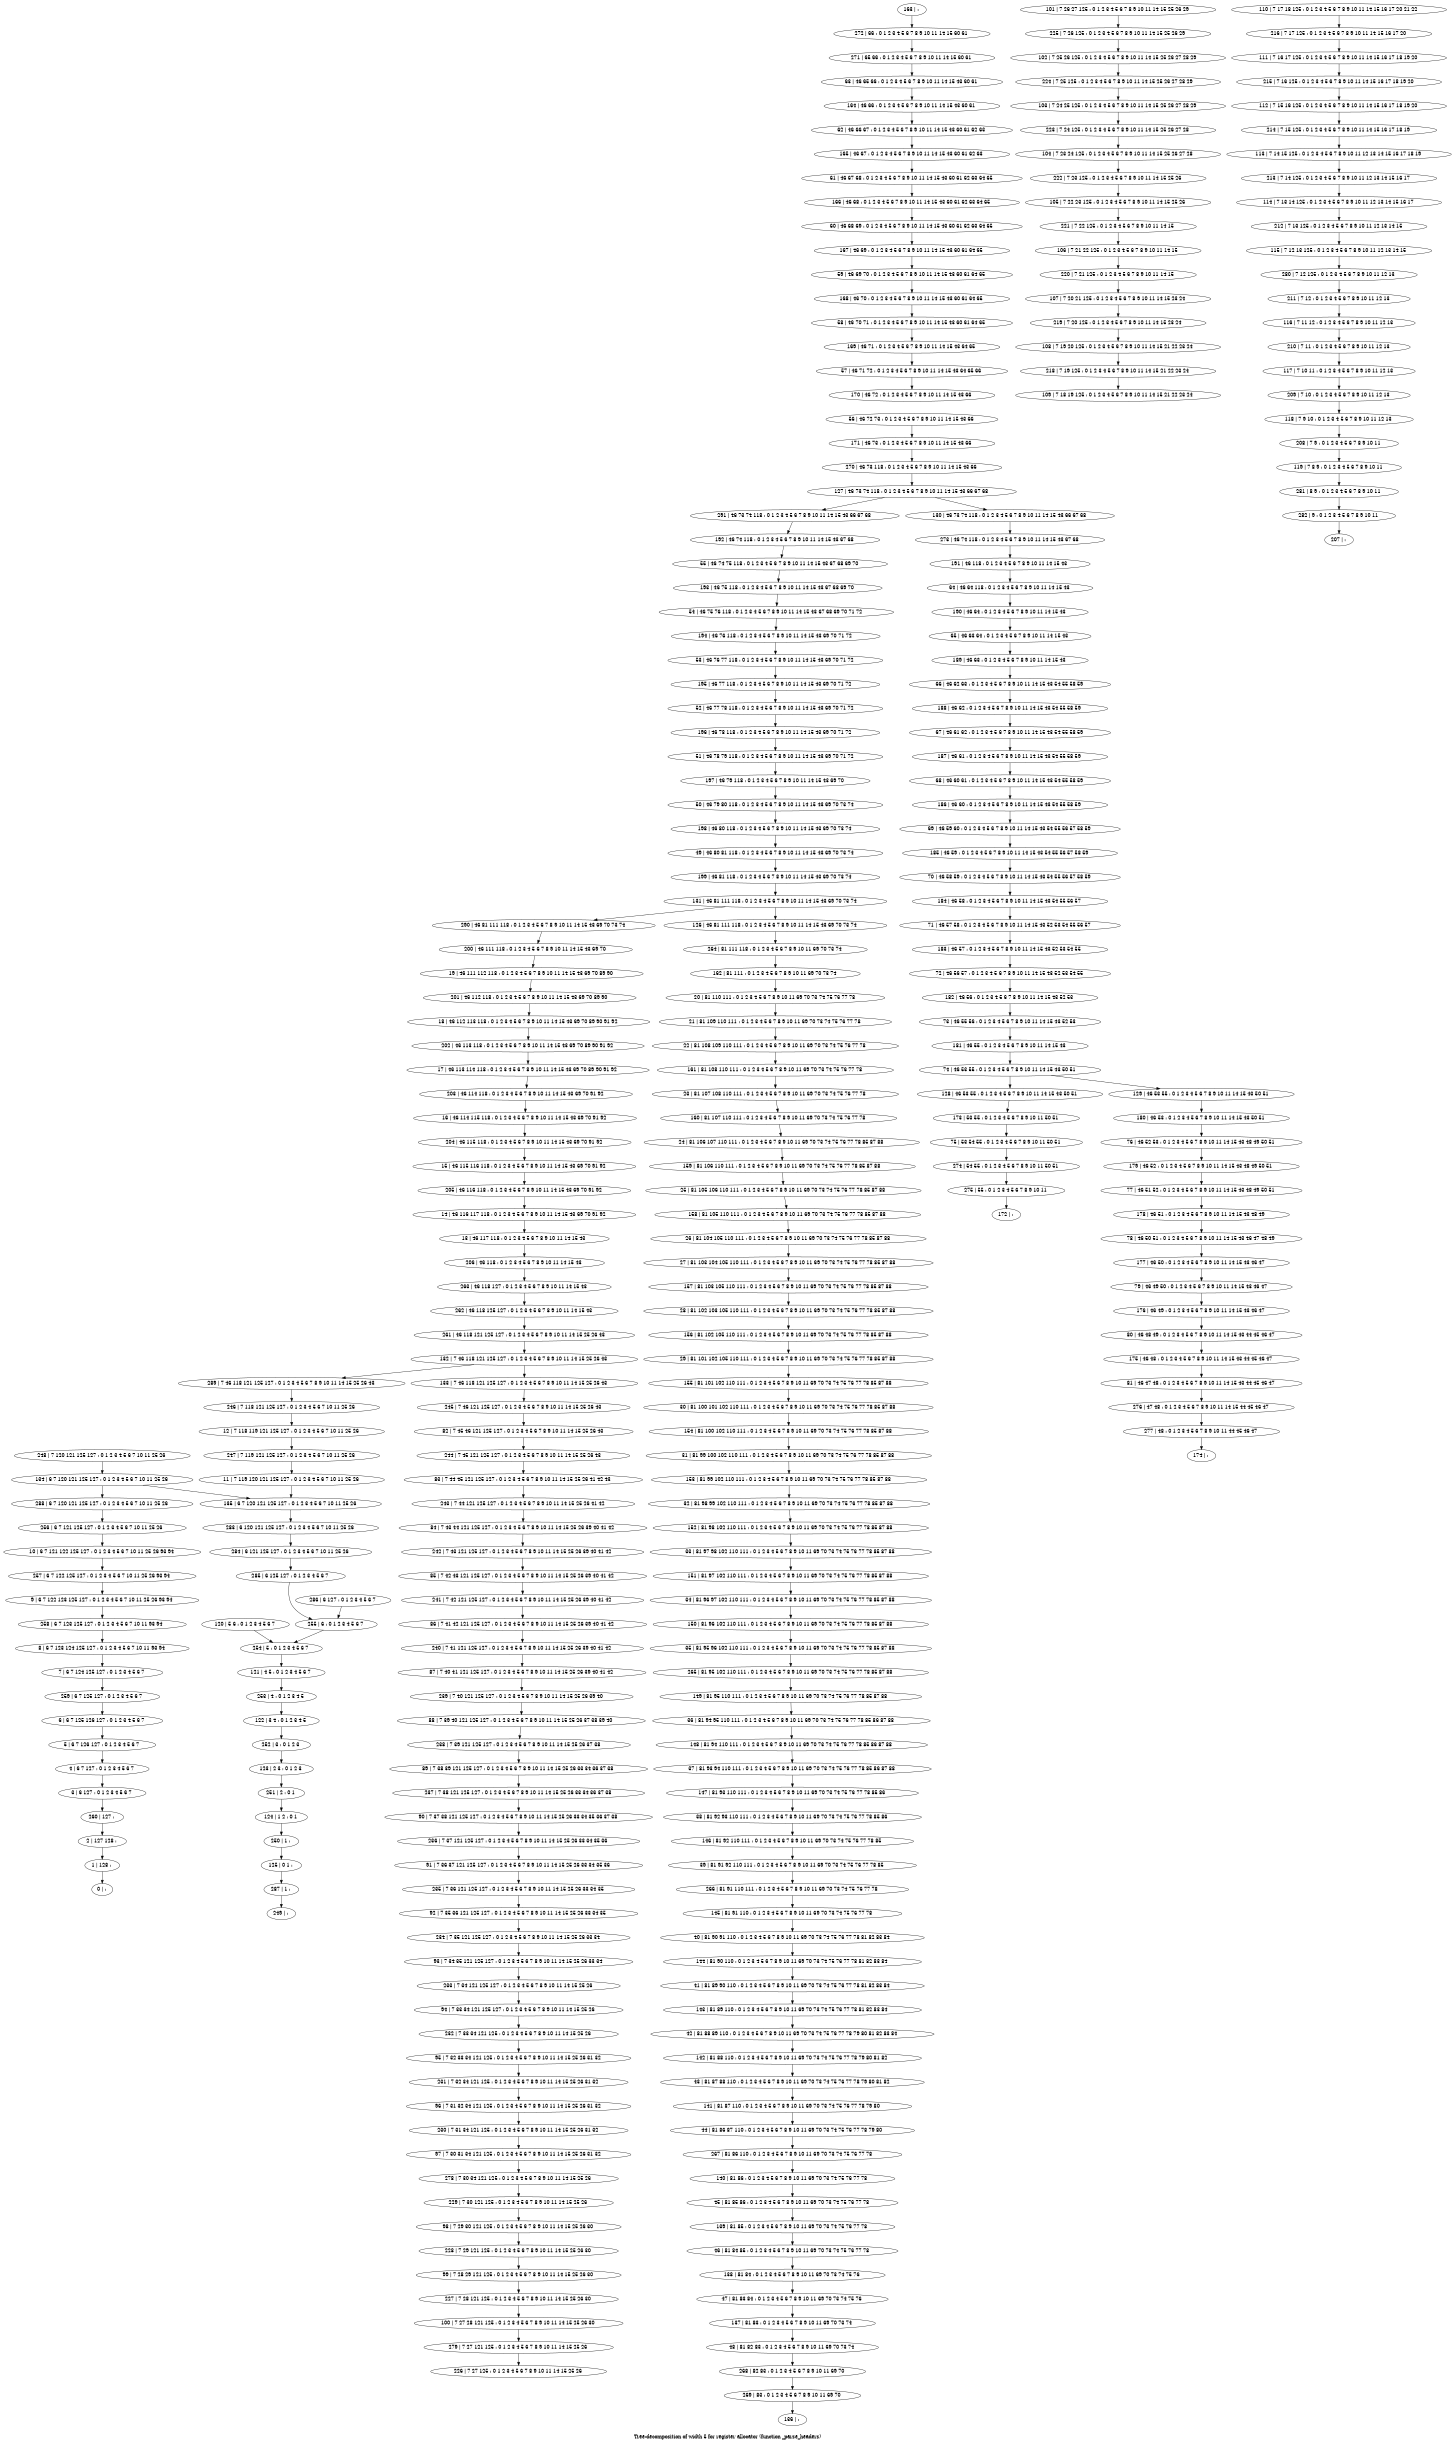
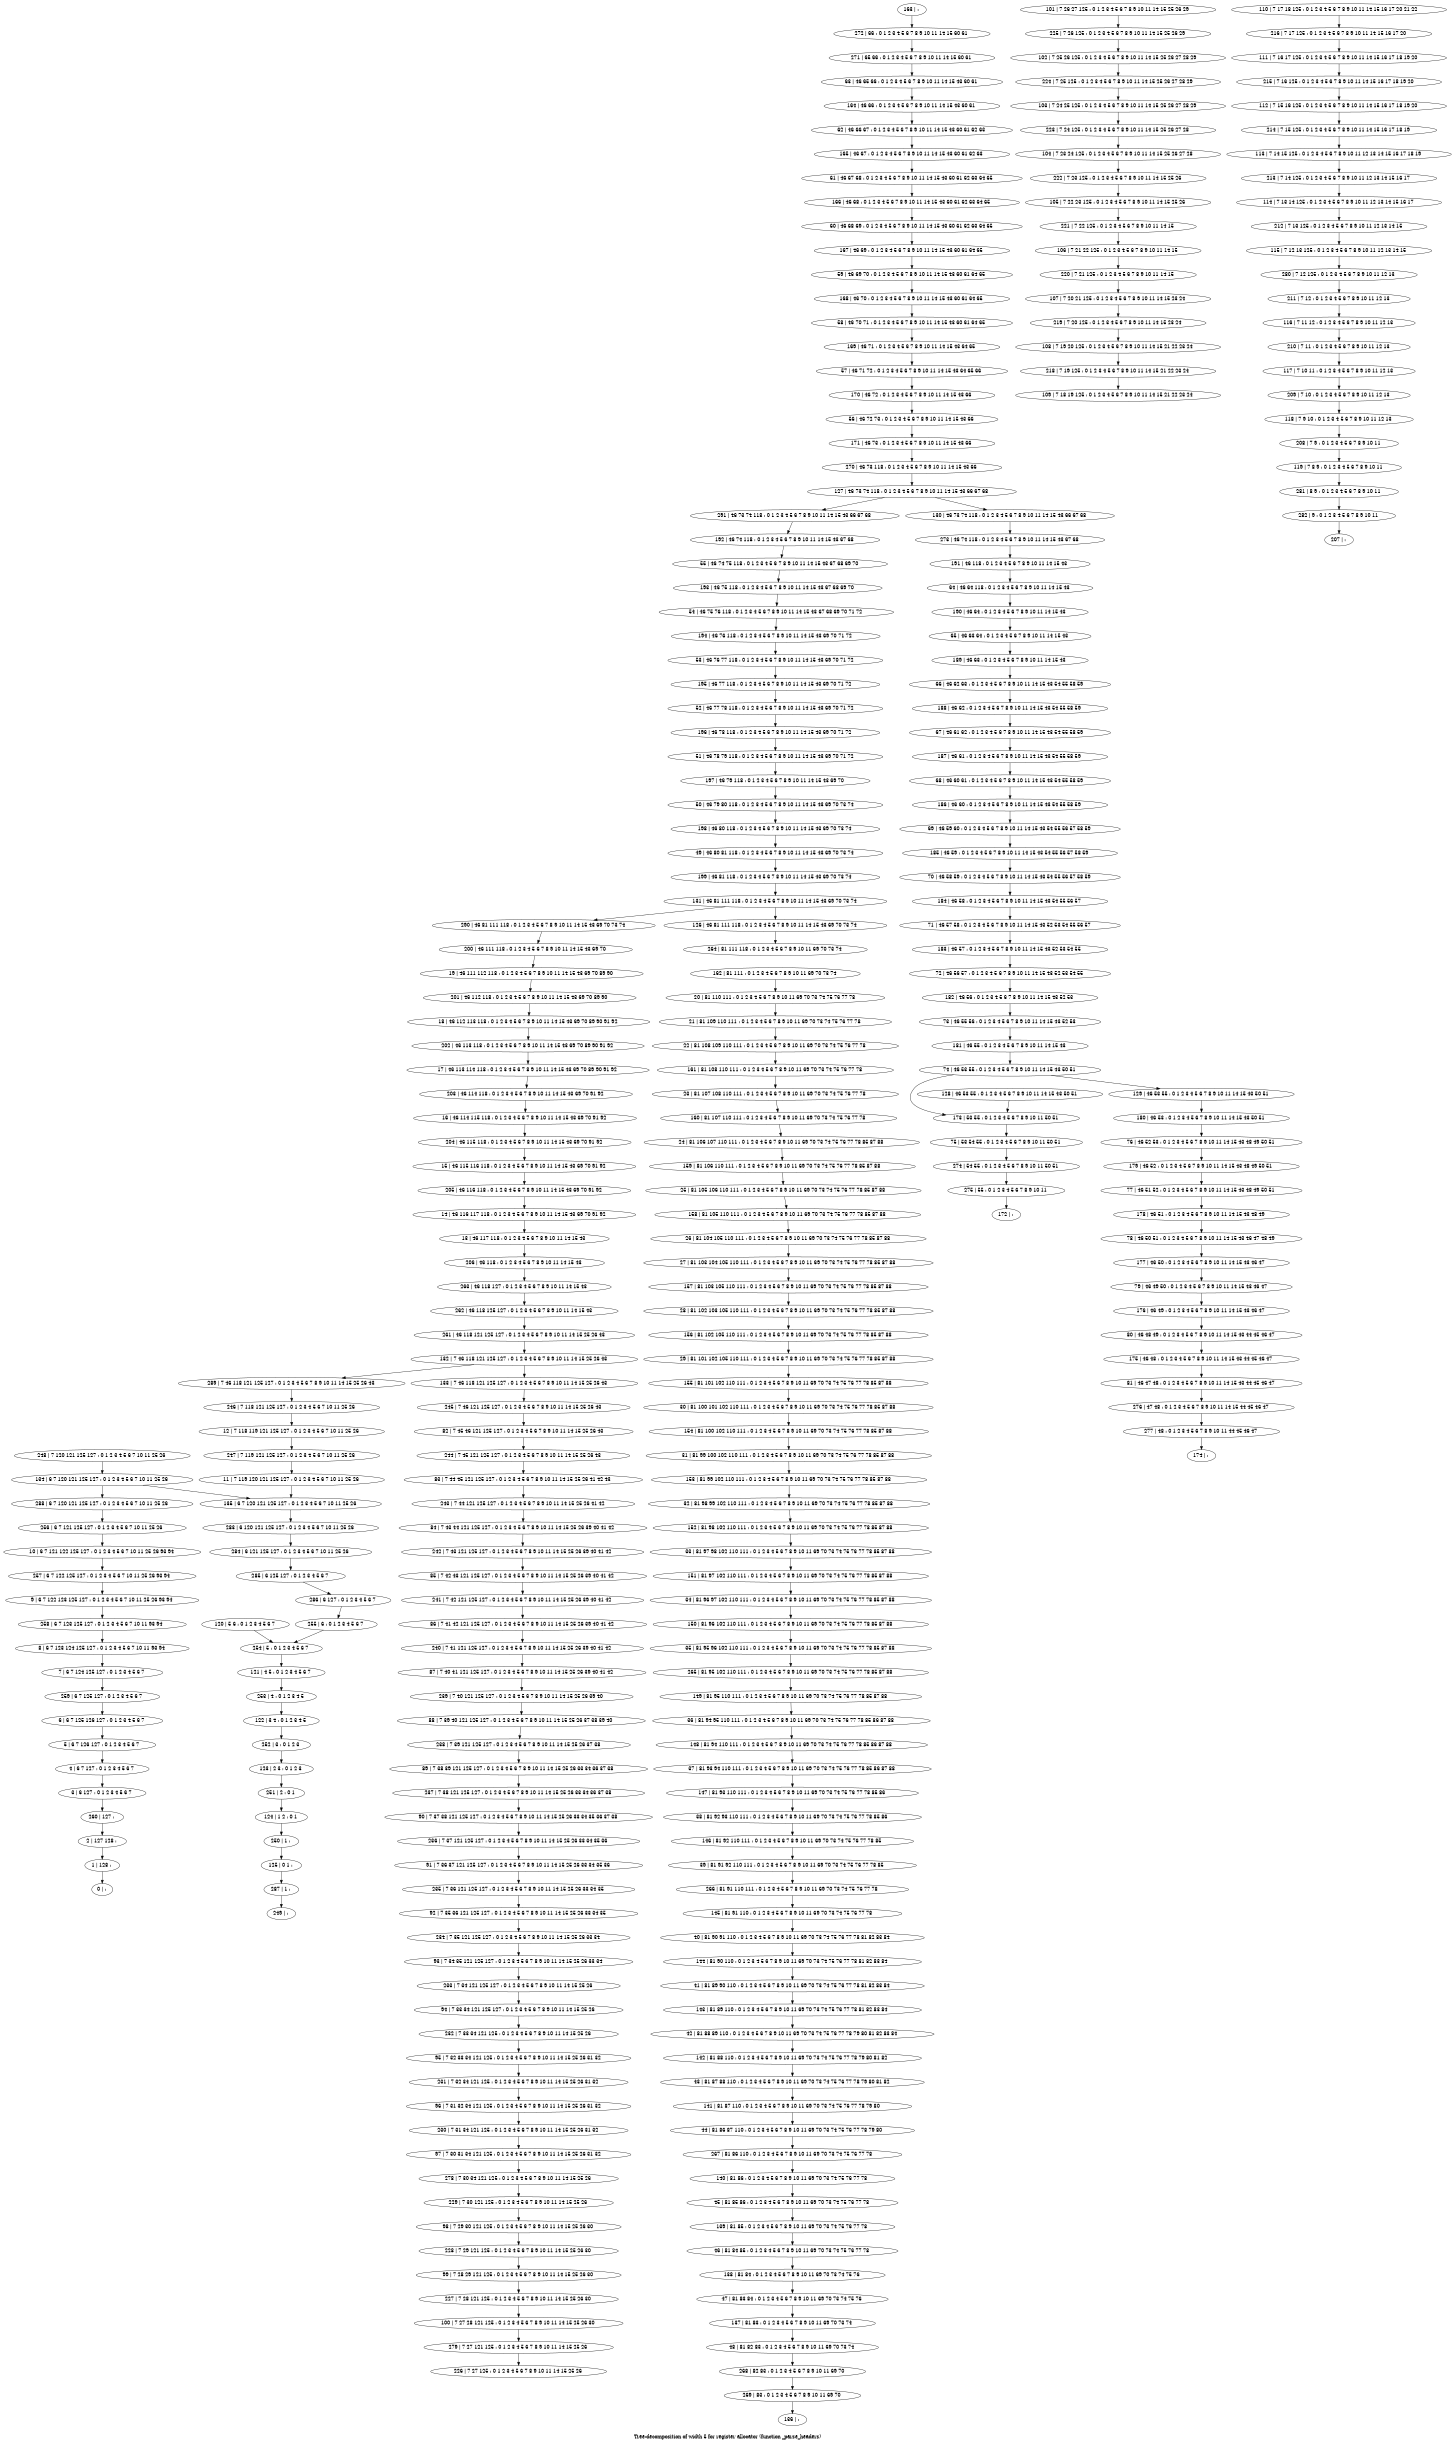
edge "170 | 46 72 : 0 1 2 3 4 5 6 7 8 9 10 11 14 15 43 66" -> "56 | 46 72 73 : 0 1 2 3 4 5 6 7 8 9 10 11 14 15 43 66": added
edge "264 | 81 111 118 : 0 1 2 3 4 5 6 7 8 9 10 11 69 70 73 74" -> "162 | 81 111 : 0 1 2 3 4 5 6 7 8 9 10 11 69 70 73 74": removed
edge "74 | 46 53 55 : 0 1 2 3 4 5 6 7 8 9 10 11 14 15 43 50 51" -> "128 | 46 53 55 : 0 1 2 3 4 5 6 7 8 9 10 11 14 15 43 50 51": now "74 | 46 53 55 : 0 1 2 3 4 5 6 7 8 9 10 11 14 15 43 50 51" -> "173 | 53 55 : 0 1 2 3 4 5 6 7 8 9 10 11 50 51"
edge "285 | 6 125 127 : 0 1 2 3 4 5 6 7" -> "255 | 6 : 0 1 2 3 4 5 6 7": now "285 | 6 125 127 : 0 1 2 3 4 5 6 7" -> "286 | 6 127 : 0 1 2 3 4 5 6 7"
